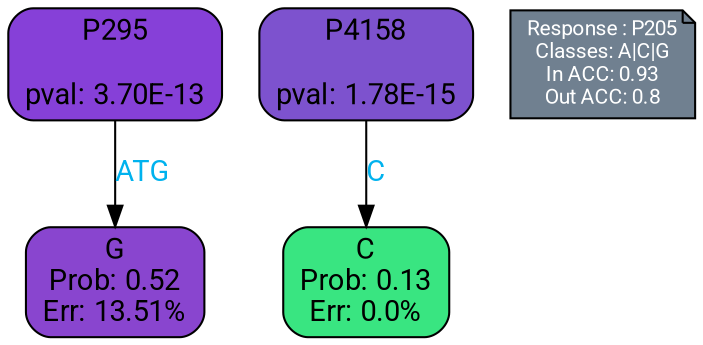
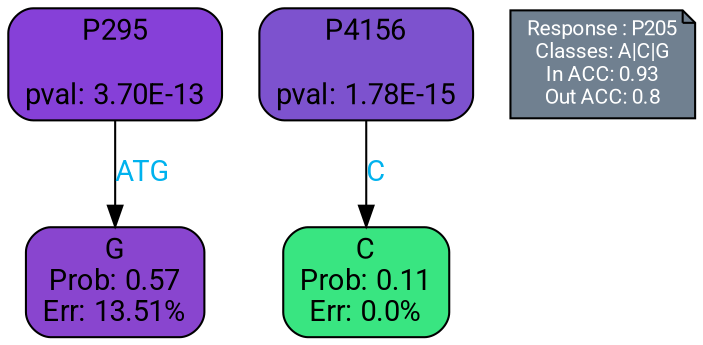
node "P4158 pval: 1.78E-15": label "P4158 pval: 1.78E-15" -> "P4156 pval: 1.78E-15"
node "G Prob: 0.52 Err: 13.51%": label "G Prob: 0.52 Err: 13.51%" -> "G Prob: 0.57 Err: 13.51%"
node "C Prob: 0.13 Err: 0.0%": label "C Prob: 0.13 Err: 0.0%" -> "C Prob: 0.11 Err: 0.0%"
